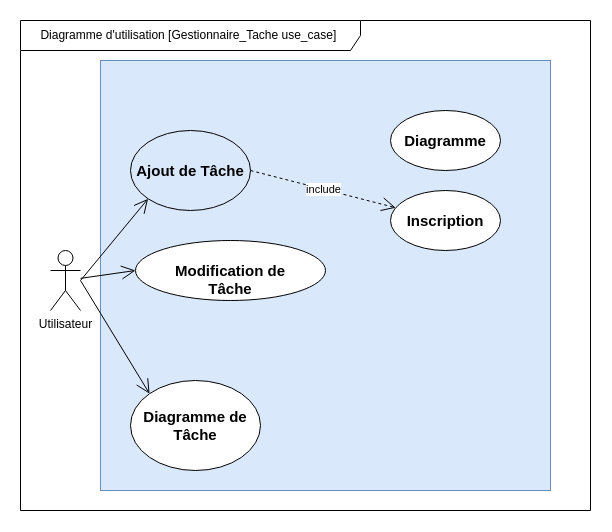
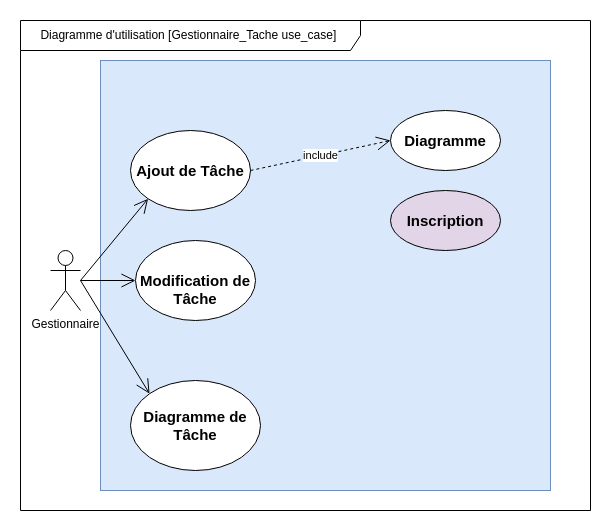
node "Ajout de Tâche": fillcolor #dae8fc -> #ffffff
edge "Ajout de Tâche" -> "Inscription": now "Ajout de Tâche" -> "Diagramme"
node "Inscription": fillcolor #ffffff -> #e1d5e7
node "Modification deTâche": size 190x60 -> 120x80
node "Utilisateur": label "Utilisateur" -> "Gestionnaire"
